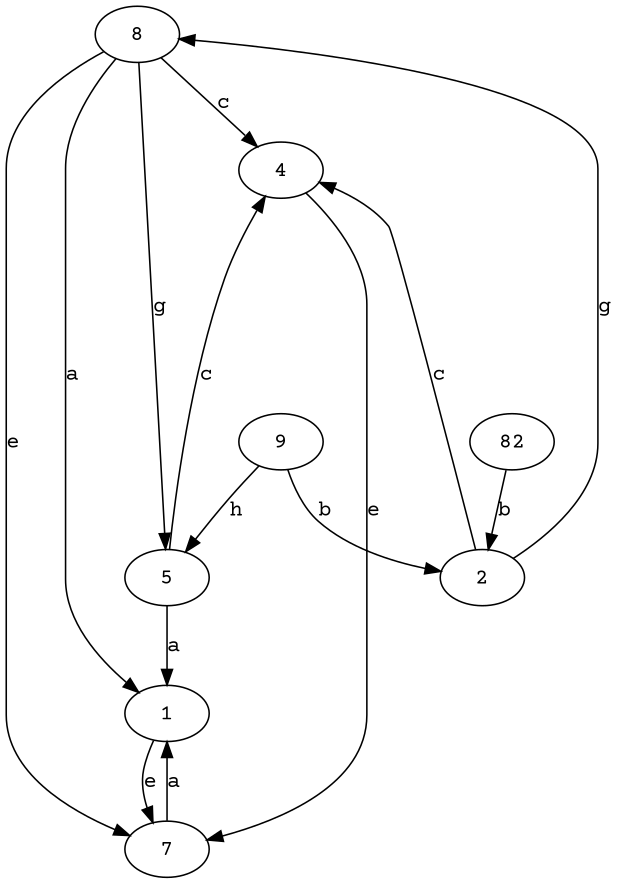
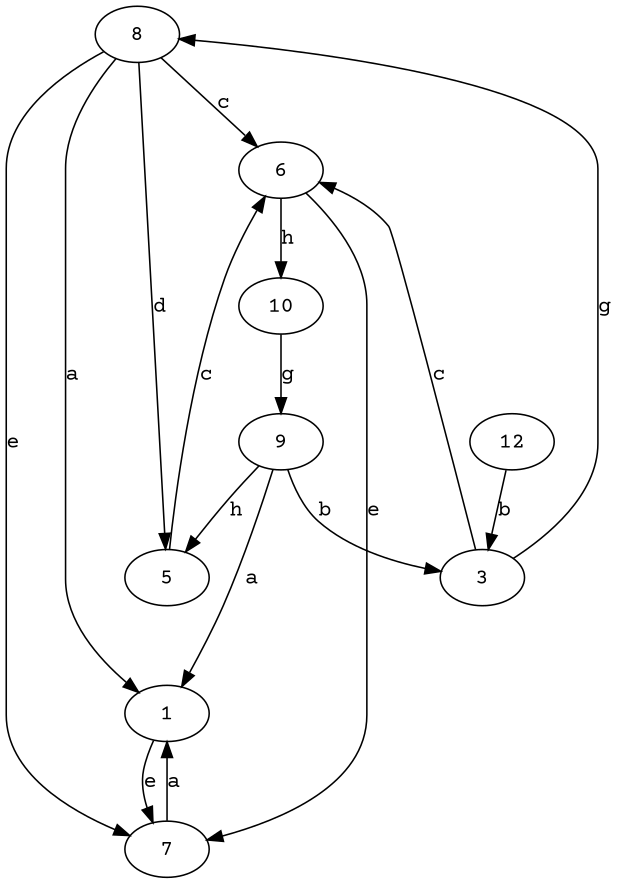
node "4": label "4" -> "6"
edge "8" -> "5": label "g" -> "d"
node "10": added
node "82": label "82" -> "12"
node "2": label "2" -> "3"
edge "5" -> "1": now "9" -> "1"
